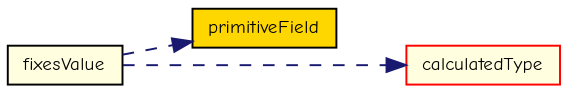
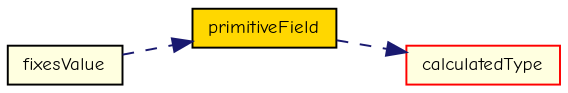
edge "fixesValue" -> "calculatedType": now "primitiveField" -> "calculatedType"
